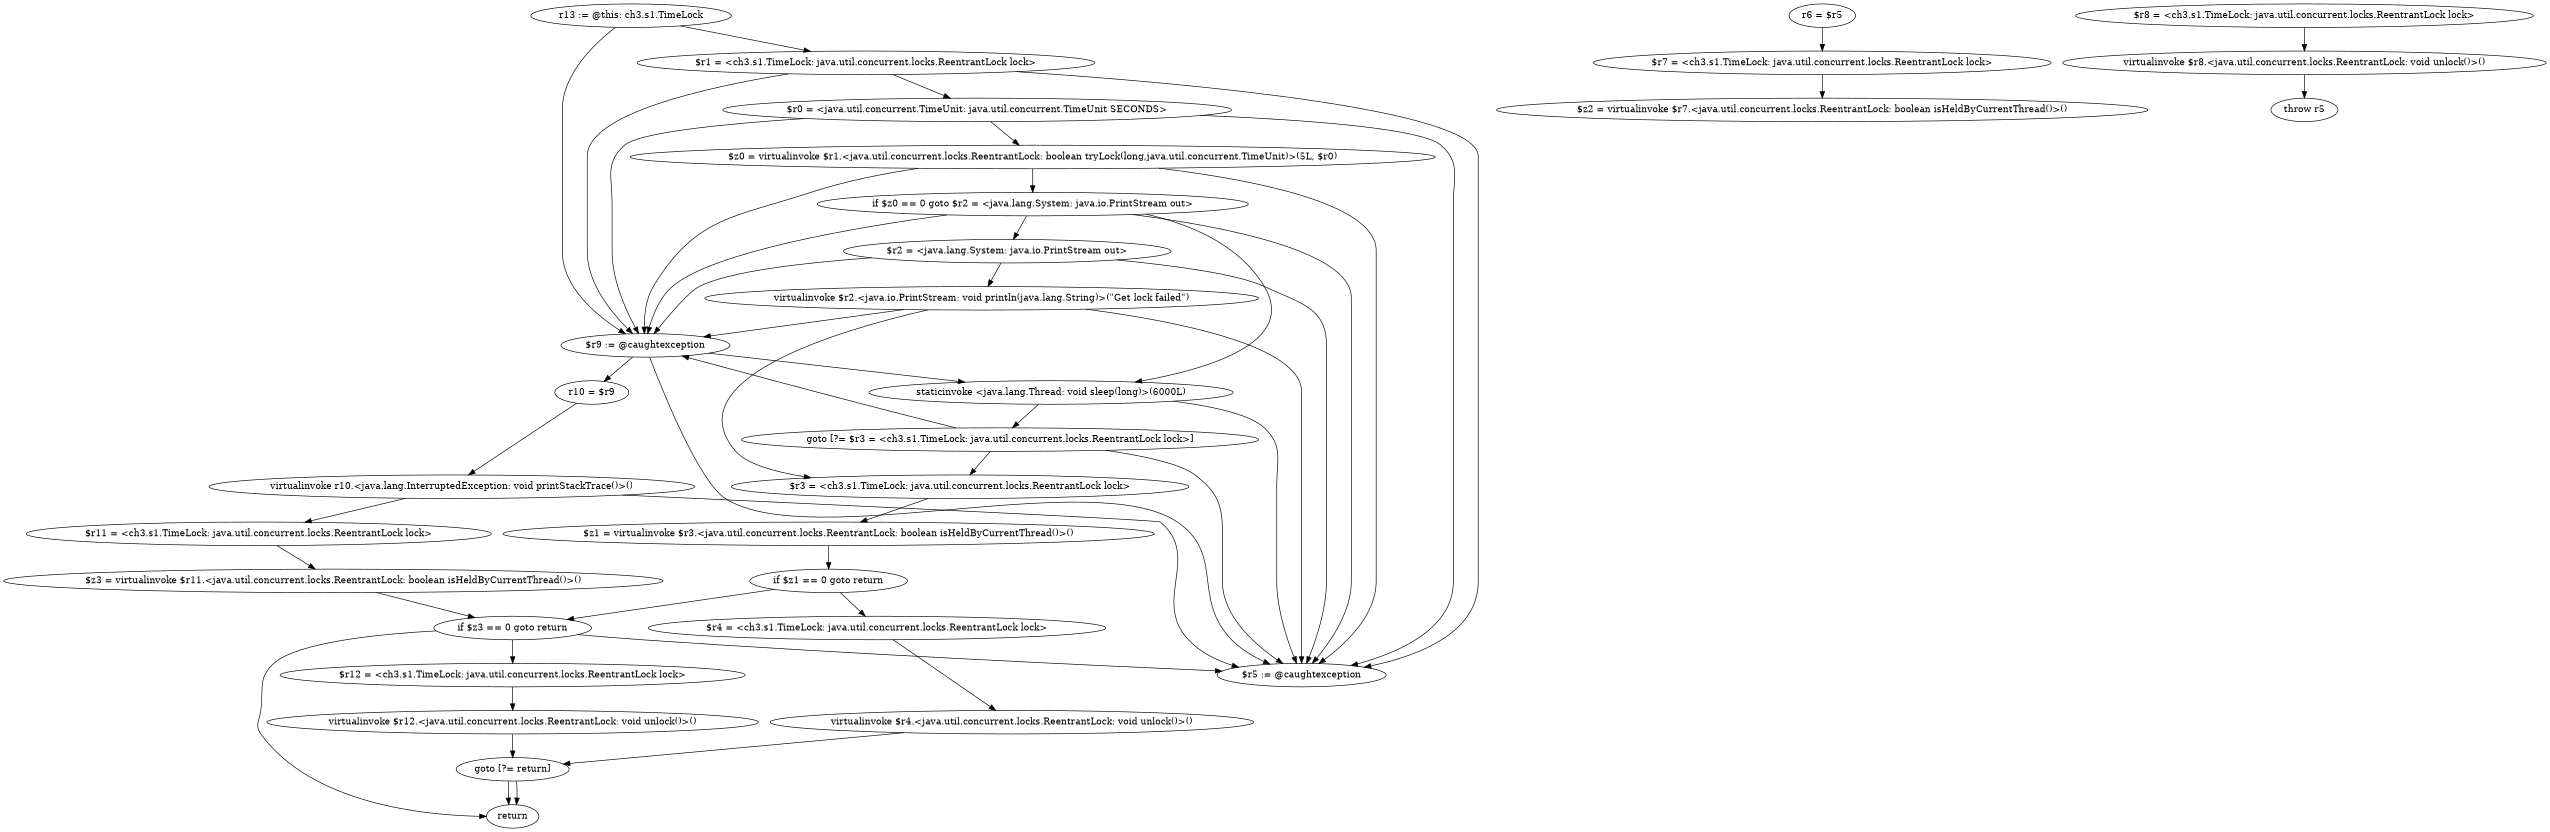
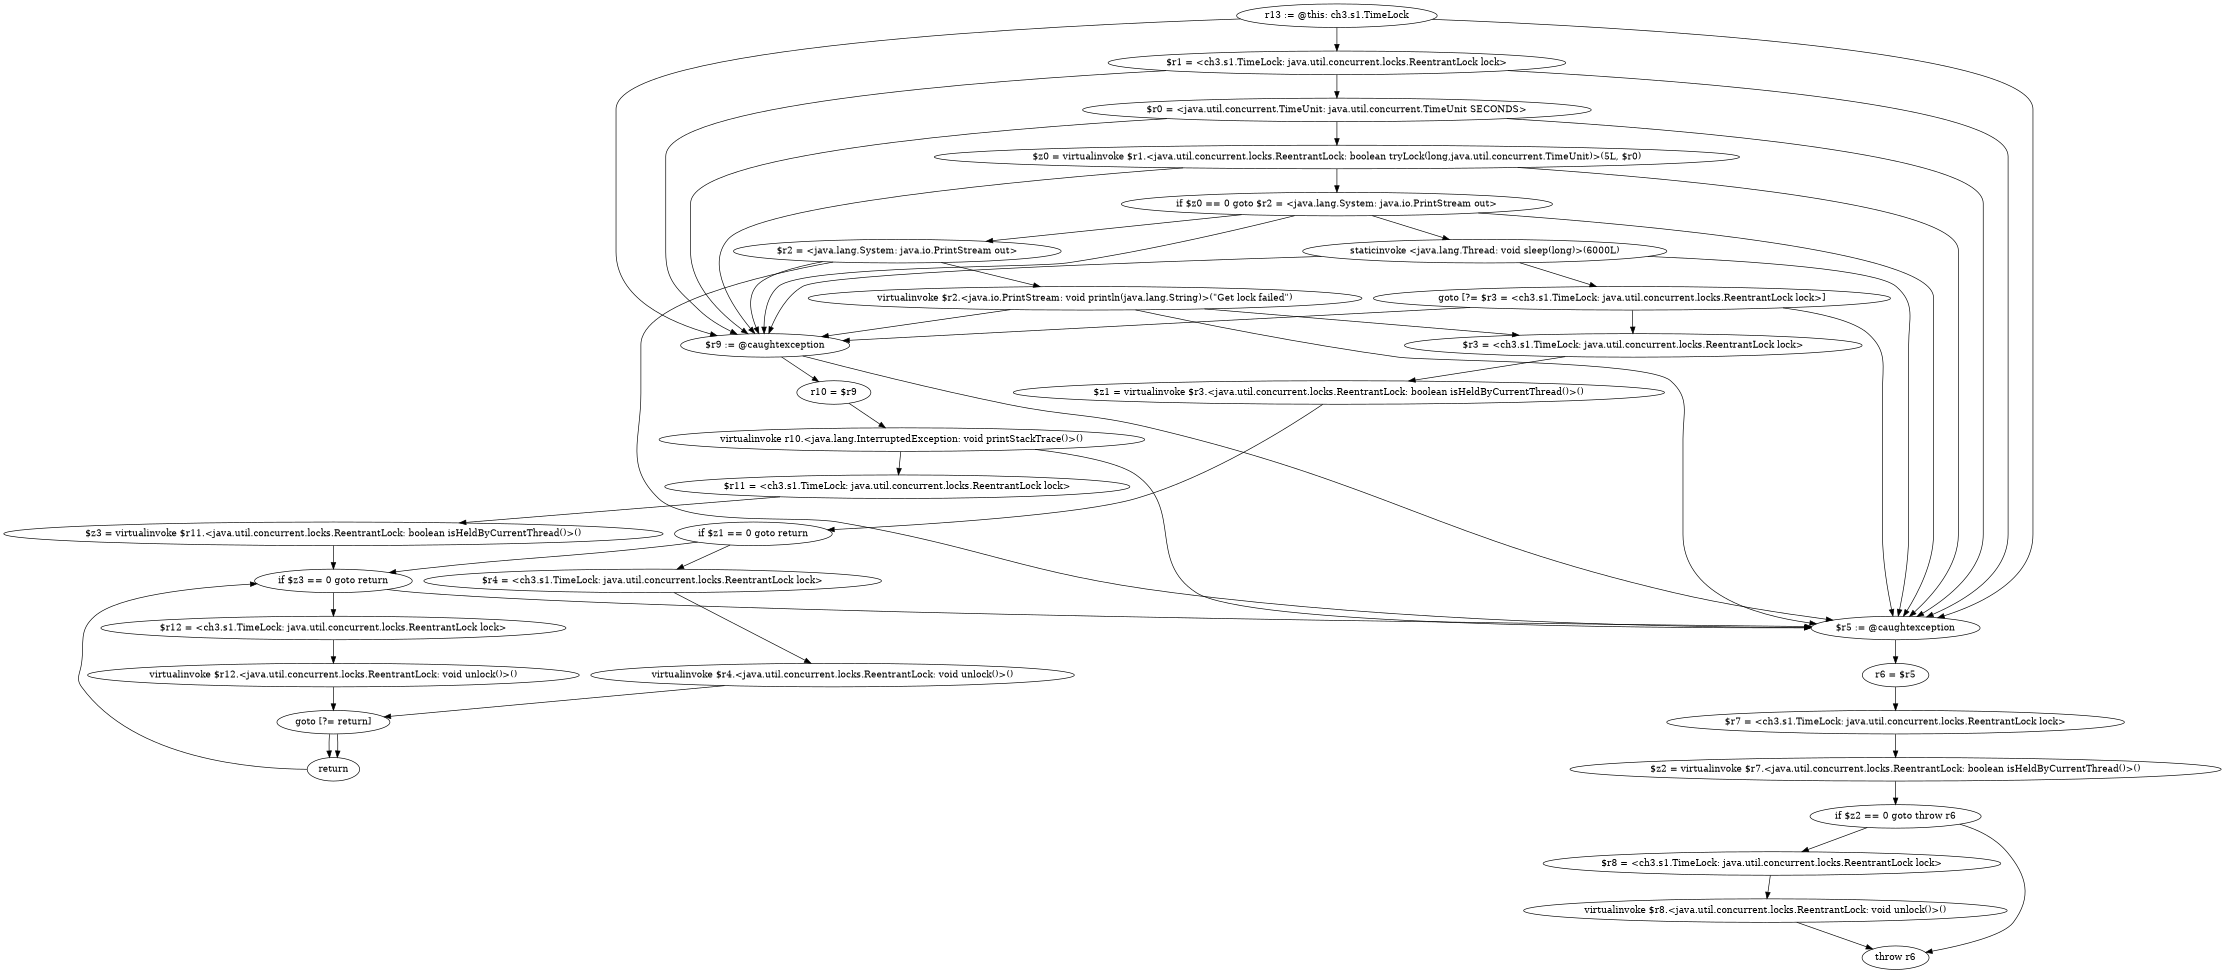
edge "r13 := @this: ch3.s1.TimeLock" -> "$r5 := @caughtexception": added
node "throw r5": label "throw r5" -> "throw r6"
edge "$r9 := @caughtexception" -> "staticinvoke <java.lang.Thread: void sleep(long)>(6000L)": reversed
edge "$r5 := @caughtexception" -> "r6 = $r5": added
edge "if $z3 == 0 goto return" -> "return": reversed
node "if $z2 == 0 goto throw r6": added
